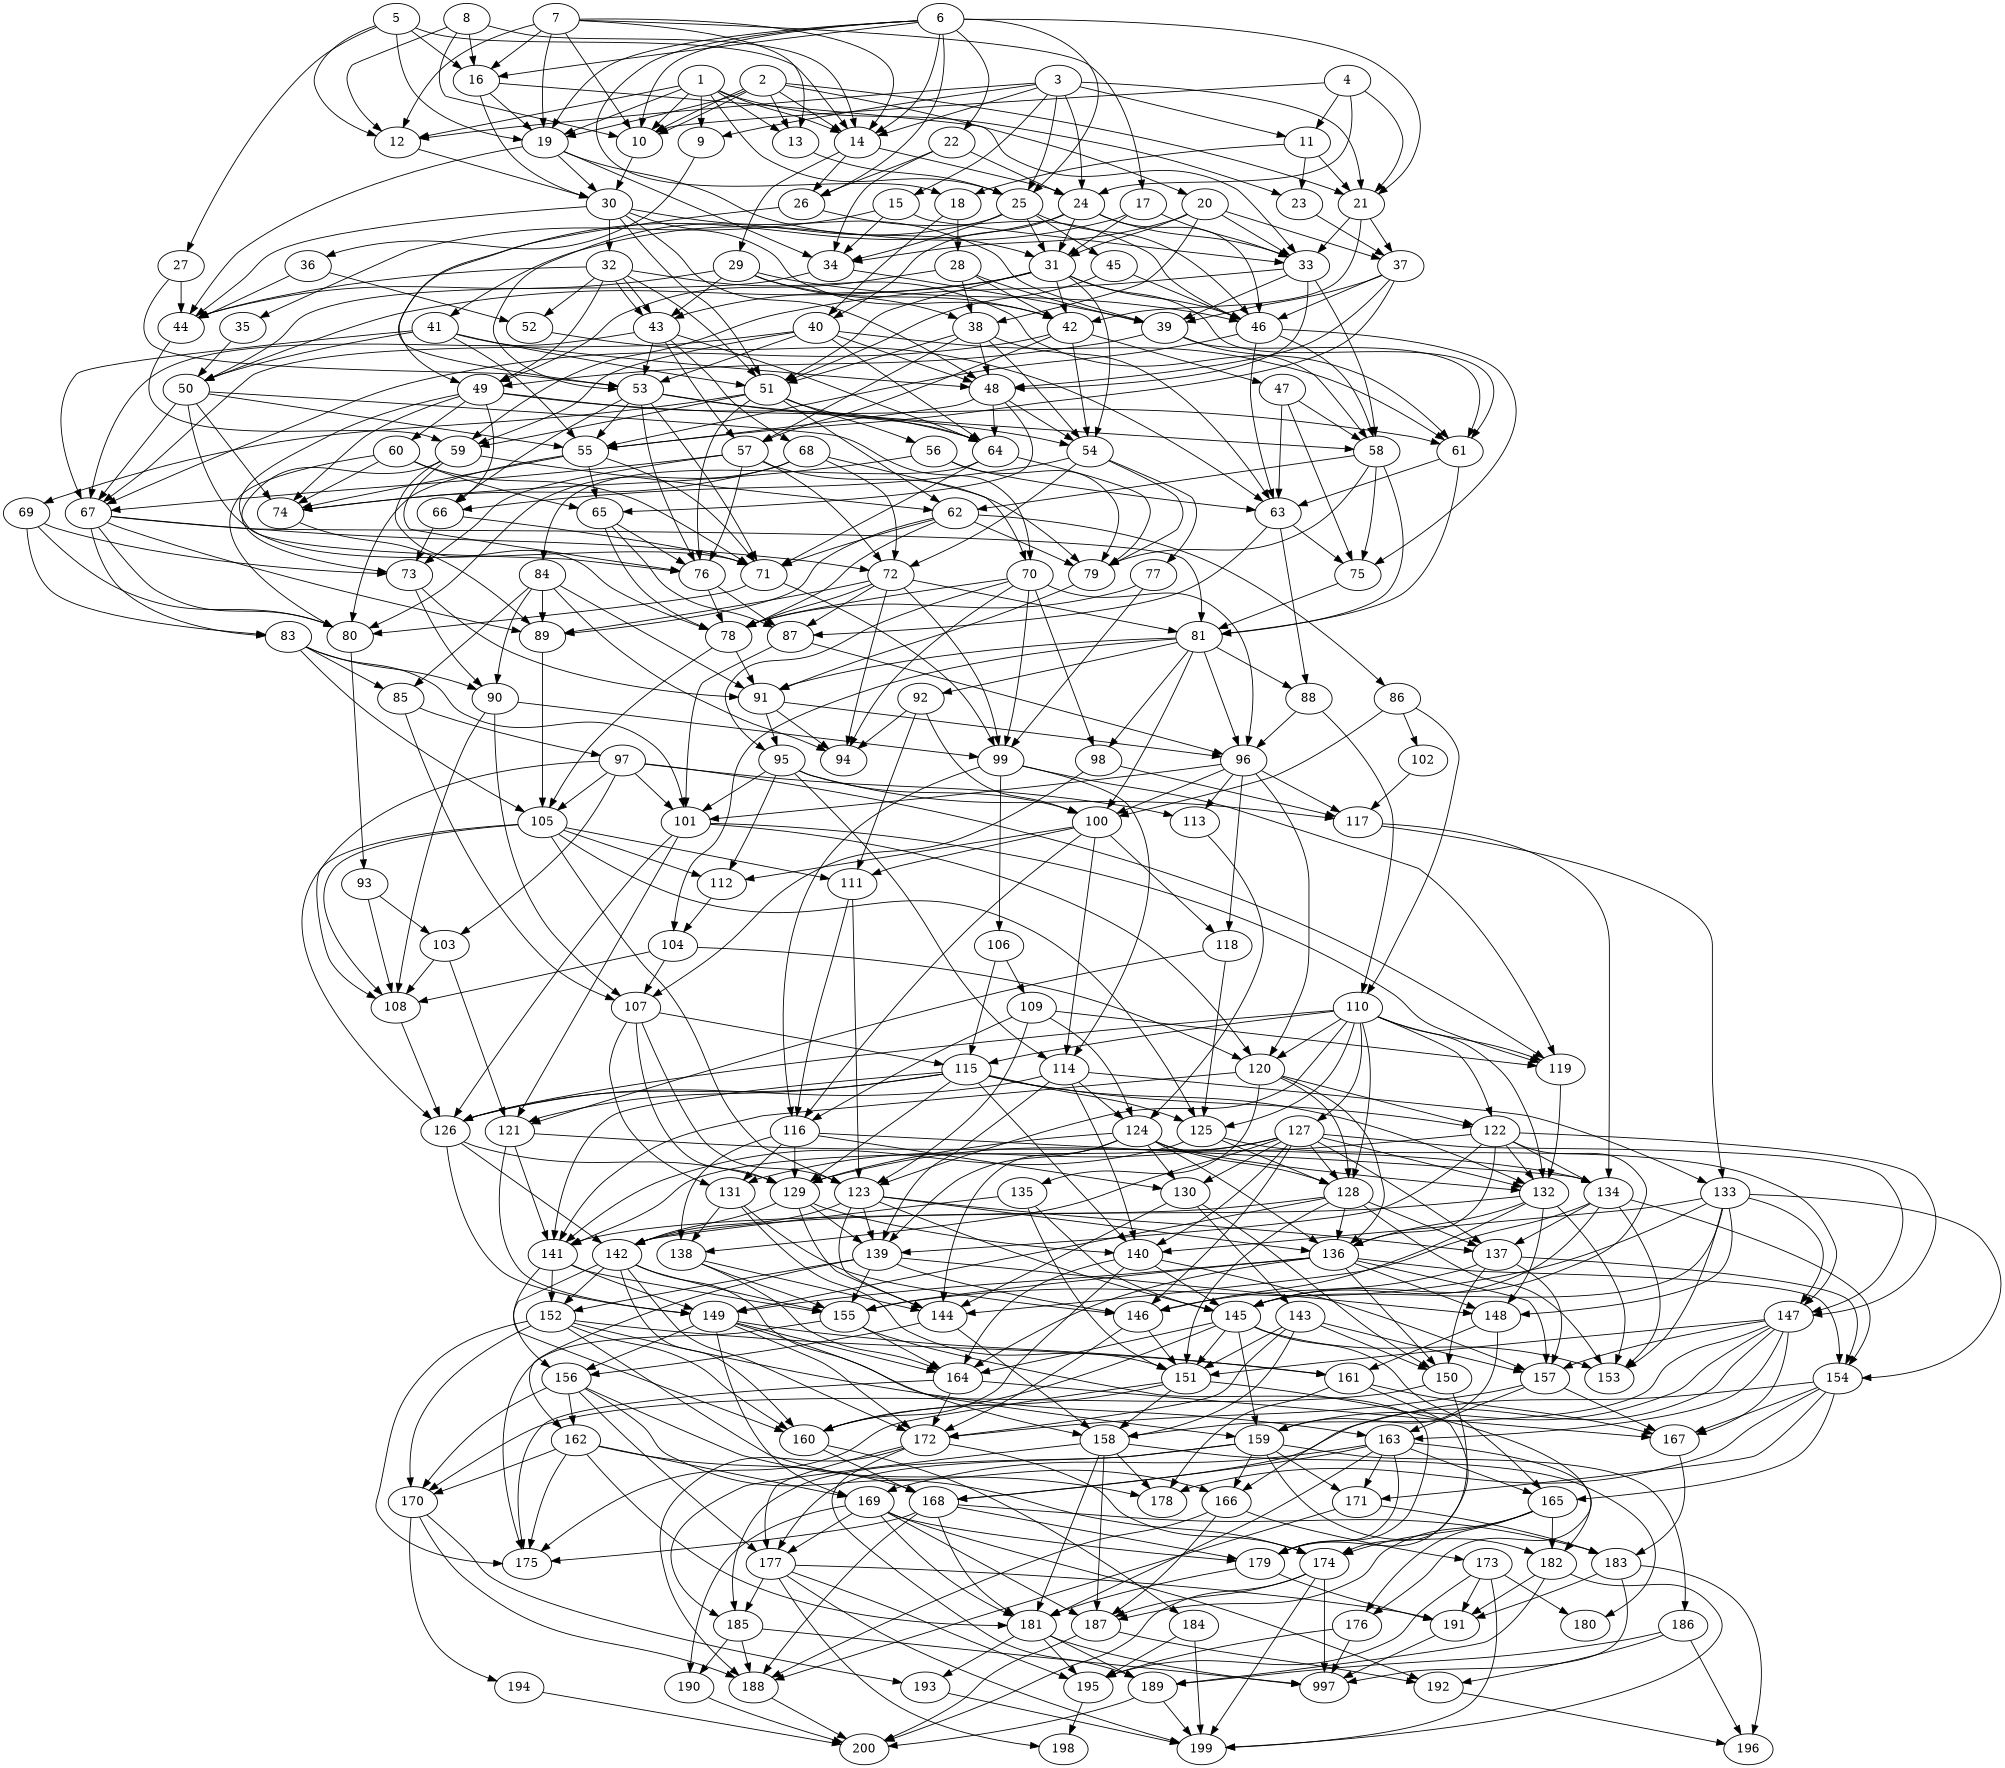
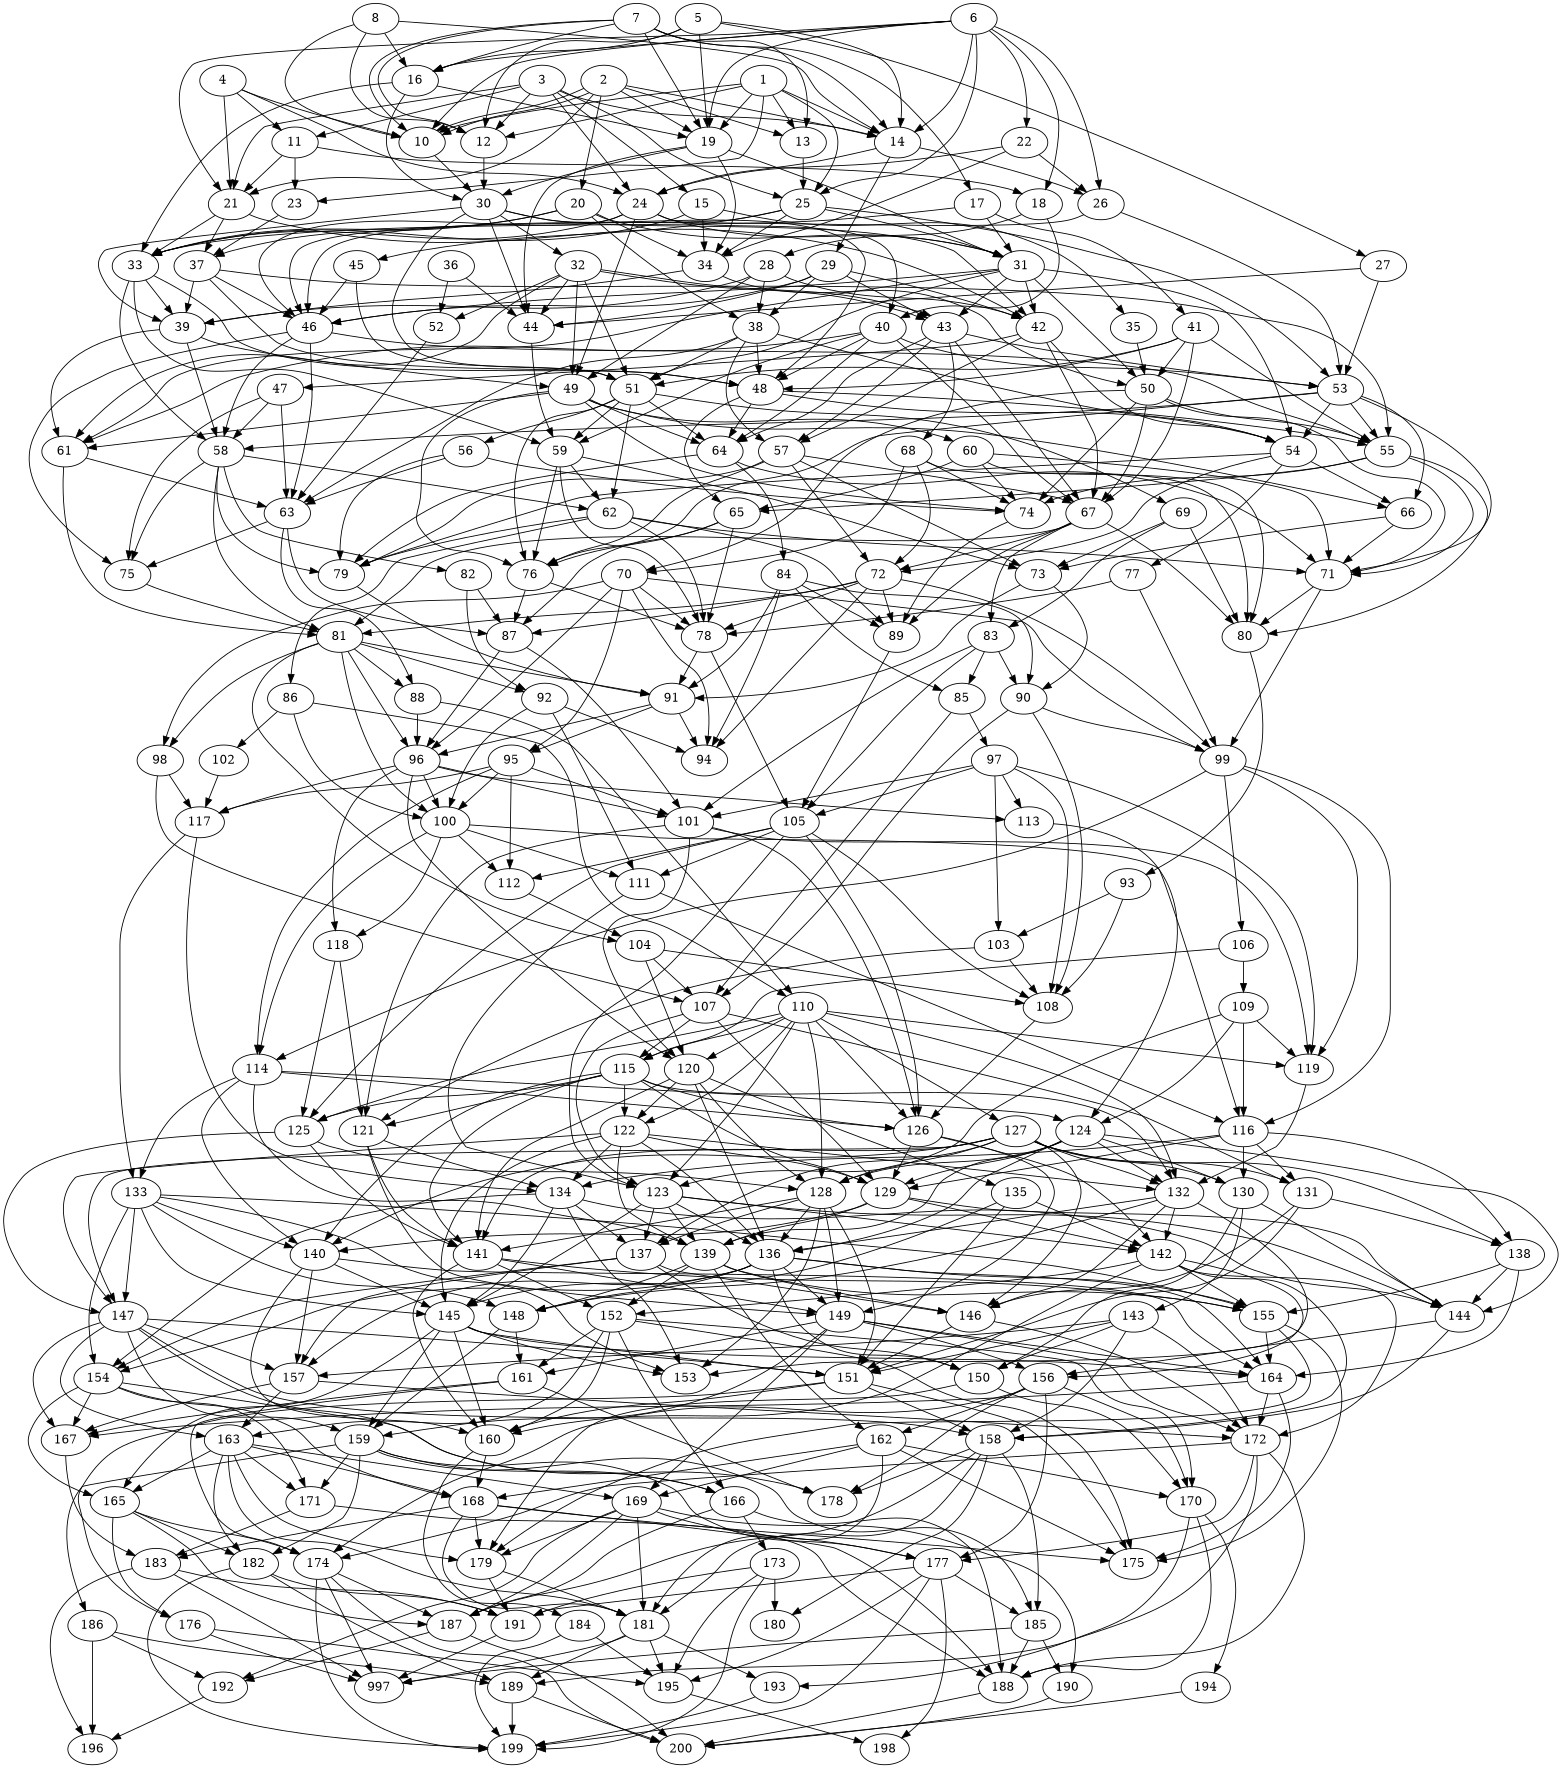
node "9": removed
node "82": added
